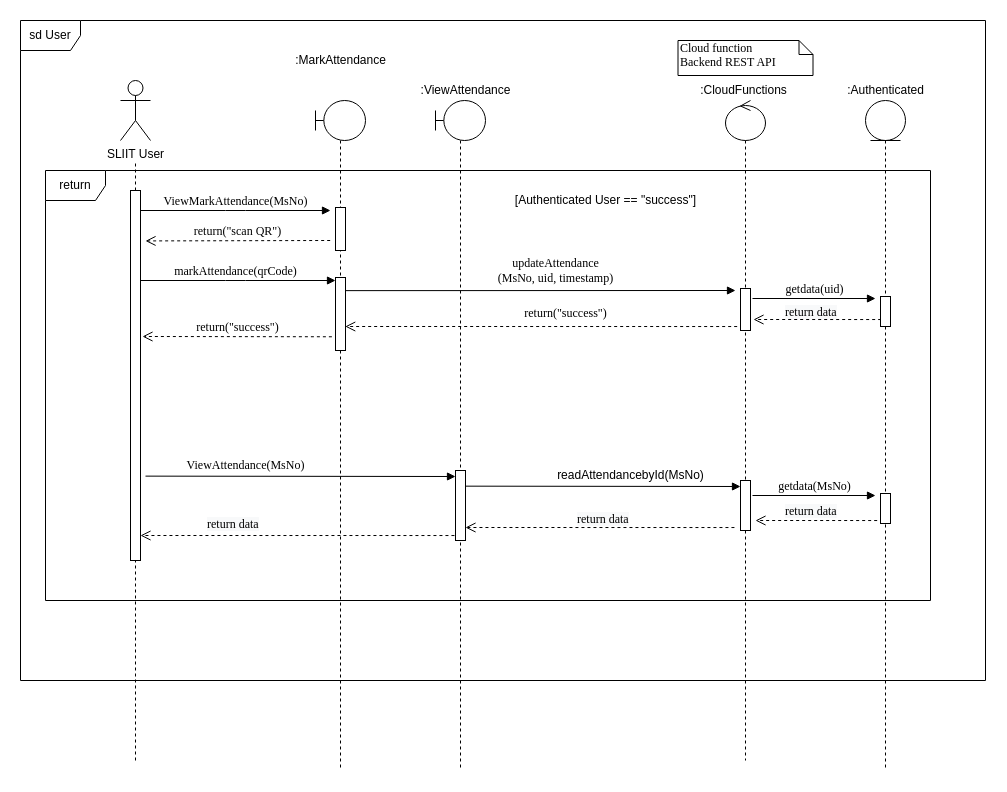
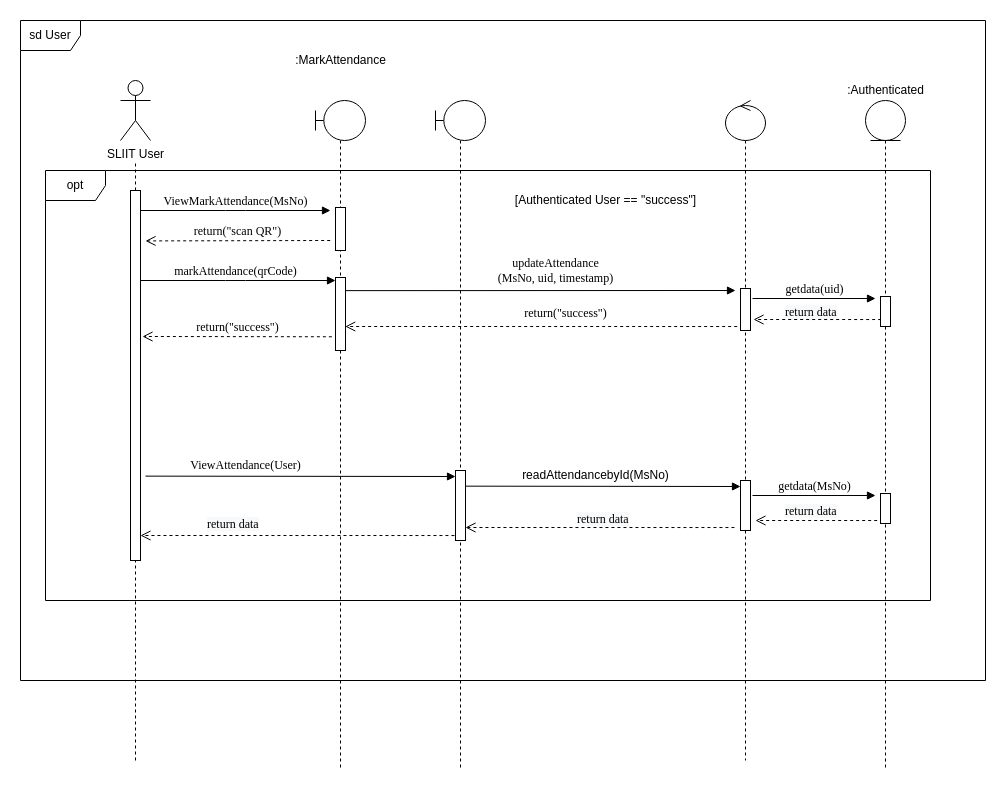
node "Cloud function Backend REST API": removed
node ":ViewAttendance": removed
node ":CloudFunctions": removed
node "return": label "return" -> "opt"
node "ViewAttendance(MsNo)": label "ViewAttendance(MsNo)" -> "ViewAttendance(User)"
node "readAttendancebyId(MsNo)": moved (631, 476) -> (596, 476)
